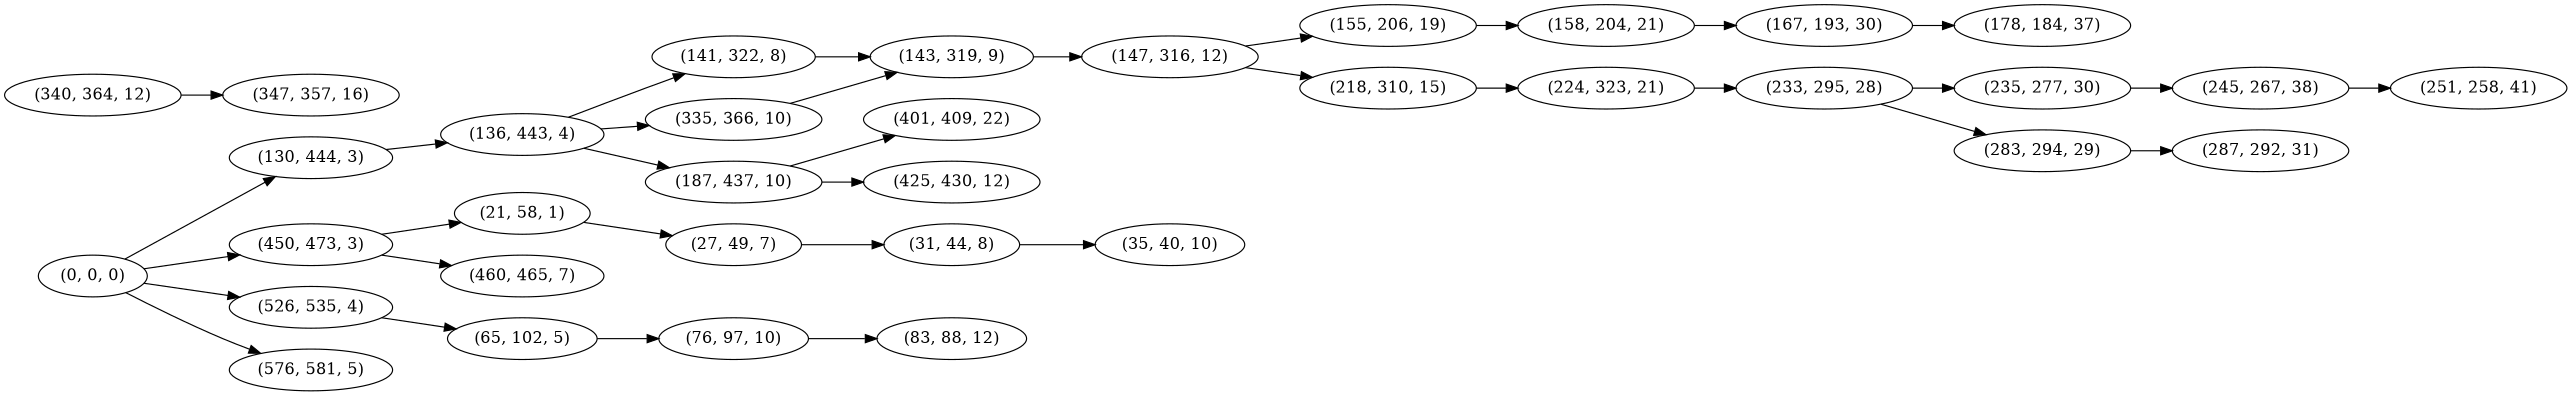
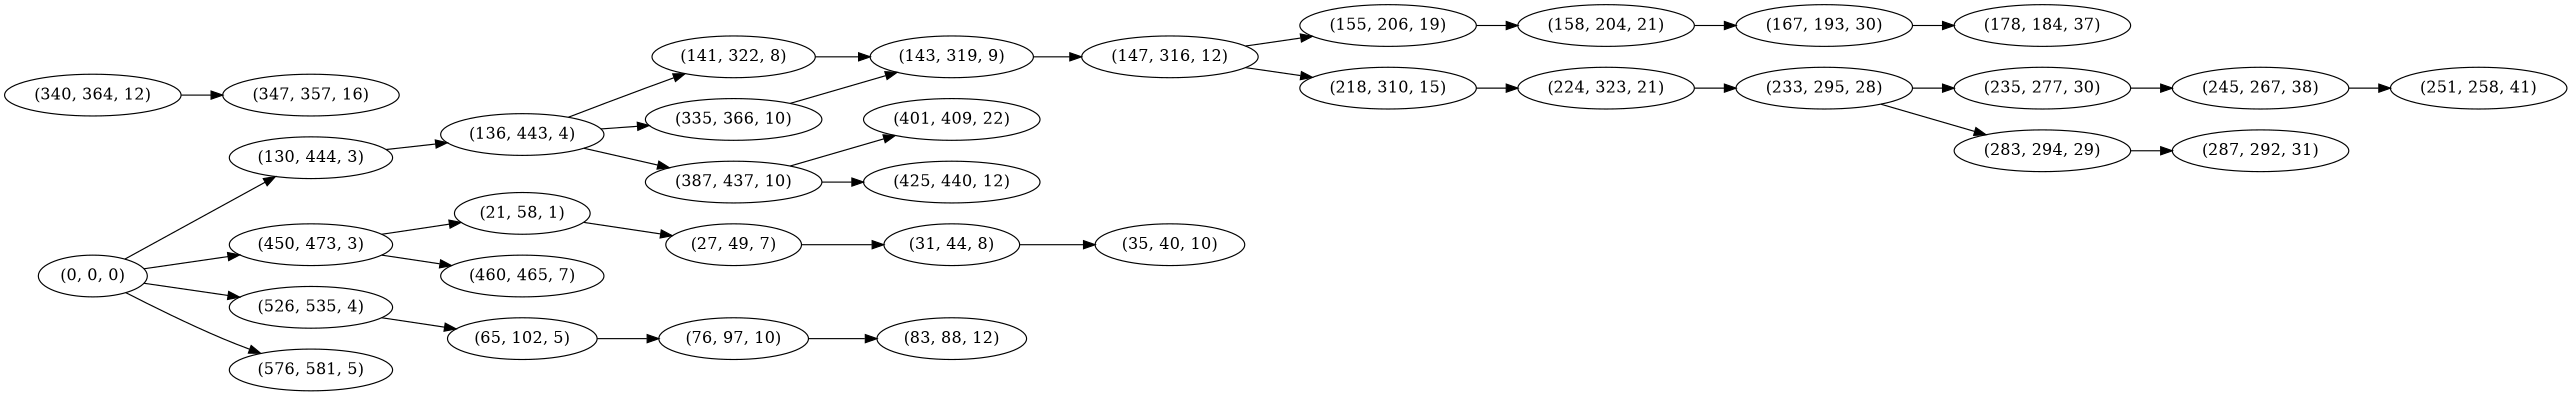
node "(187, 437, 10)": label "(187, 437, 10)" -> "(387, 437, 10)"
node "(425, 430, 12)": label "(425, 430, 12)" -> "(425, 440, 12)"
